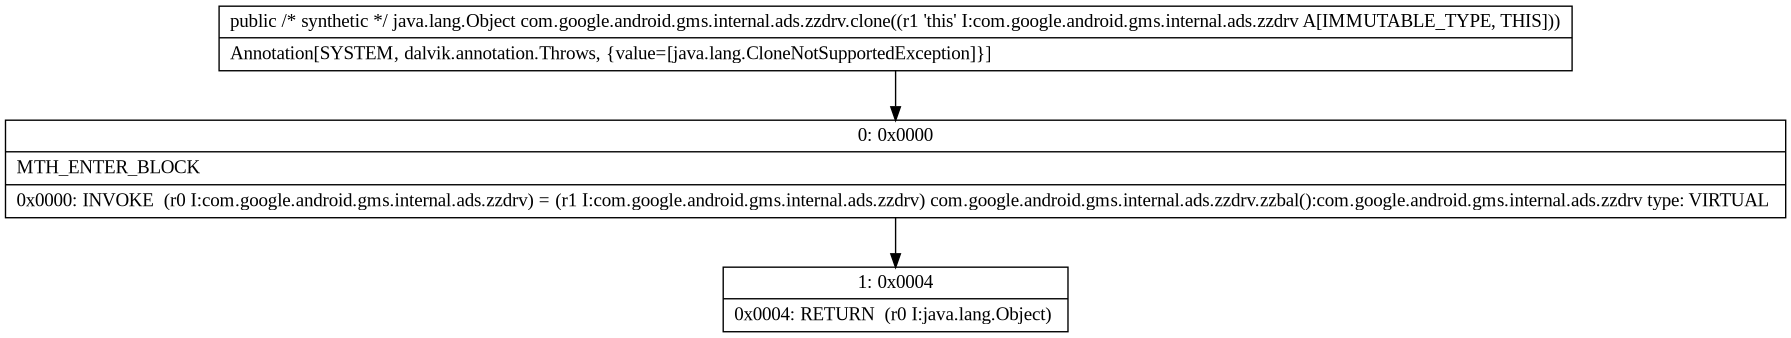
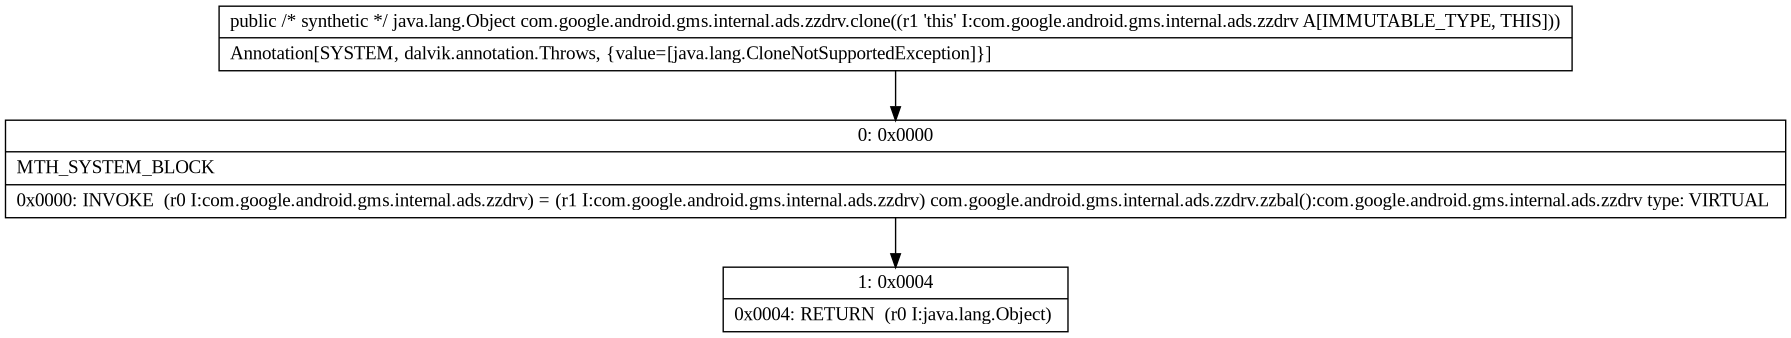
node "0: 0x0000": text "MTH_ENTER_BLOCK" -> "MTH_SYSTEM_BLOCK"
